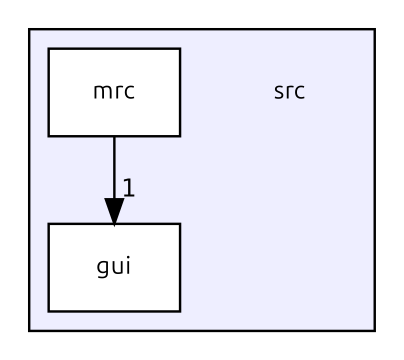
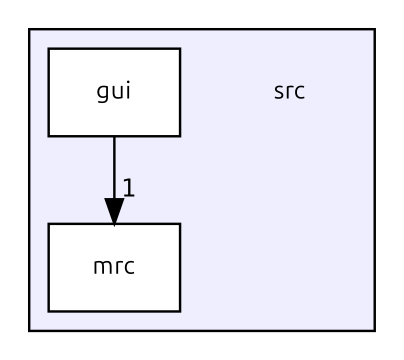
edge "mrc" -> "gui": reversed
